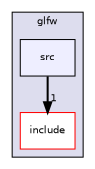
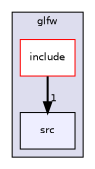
edge "src" -> "include": reversed
